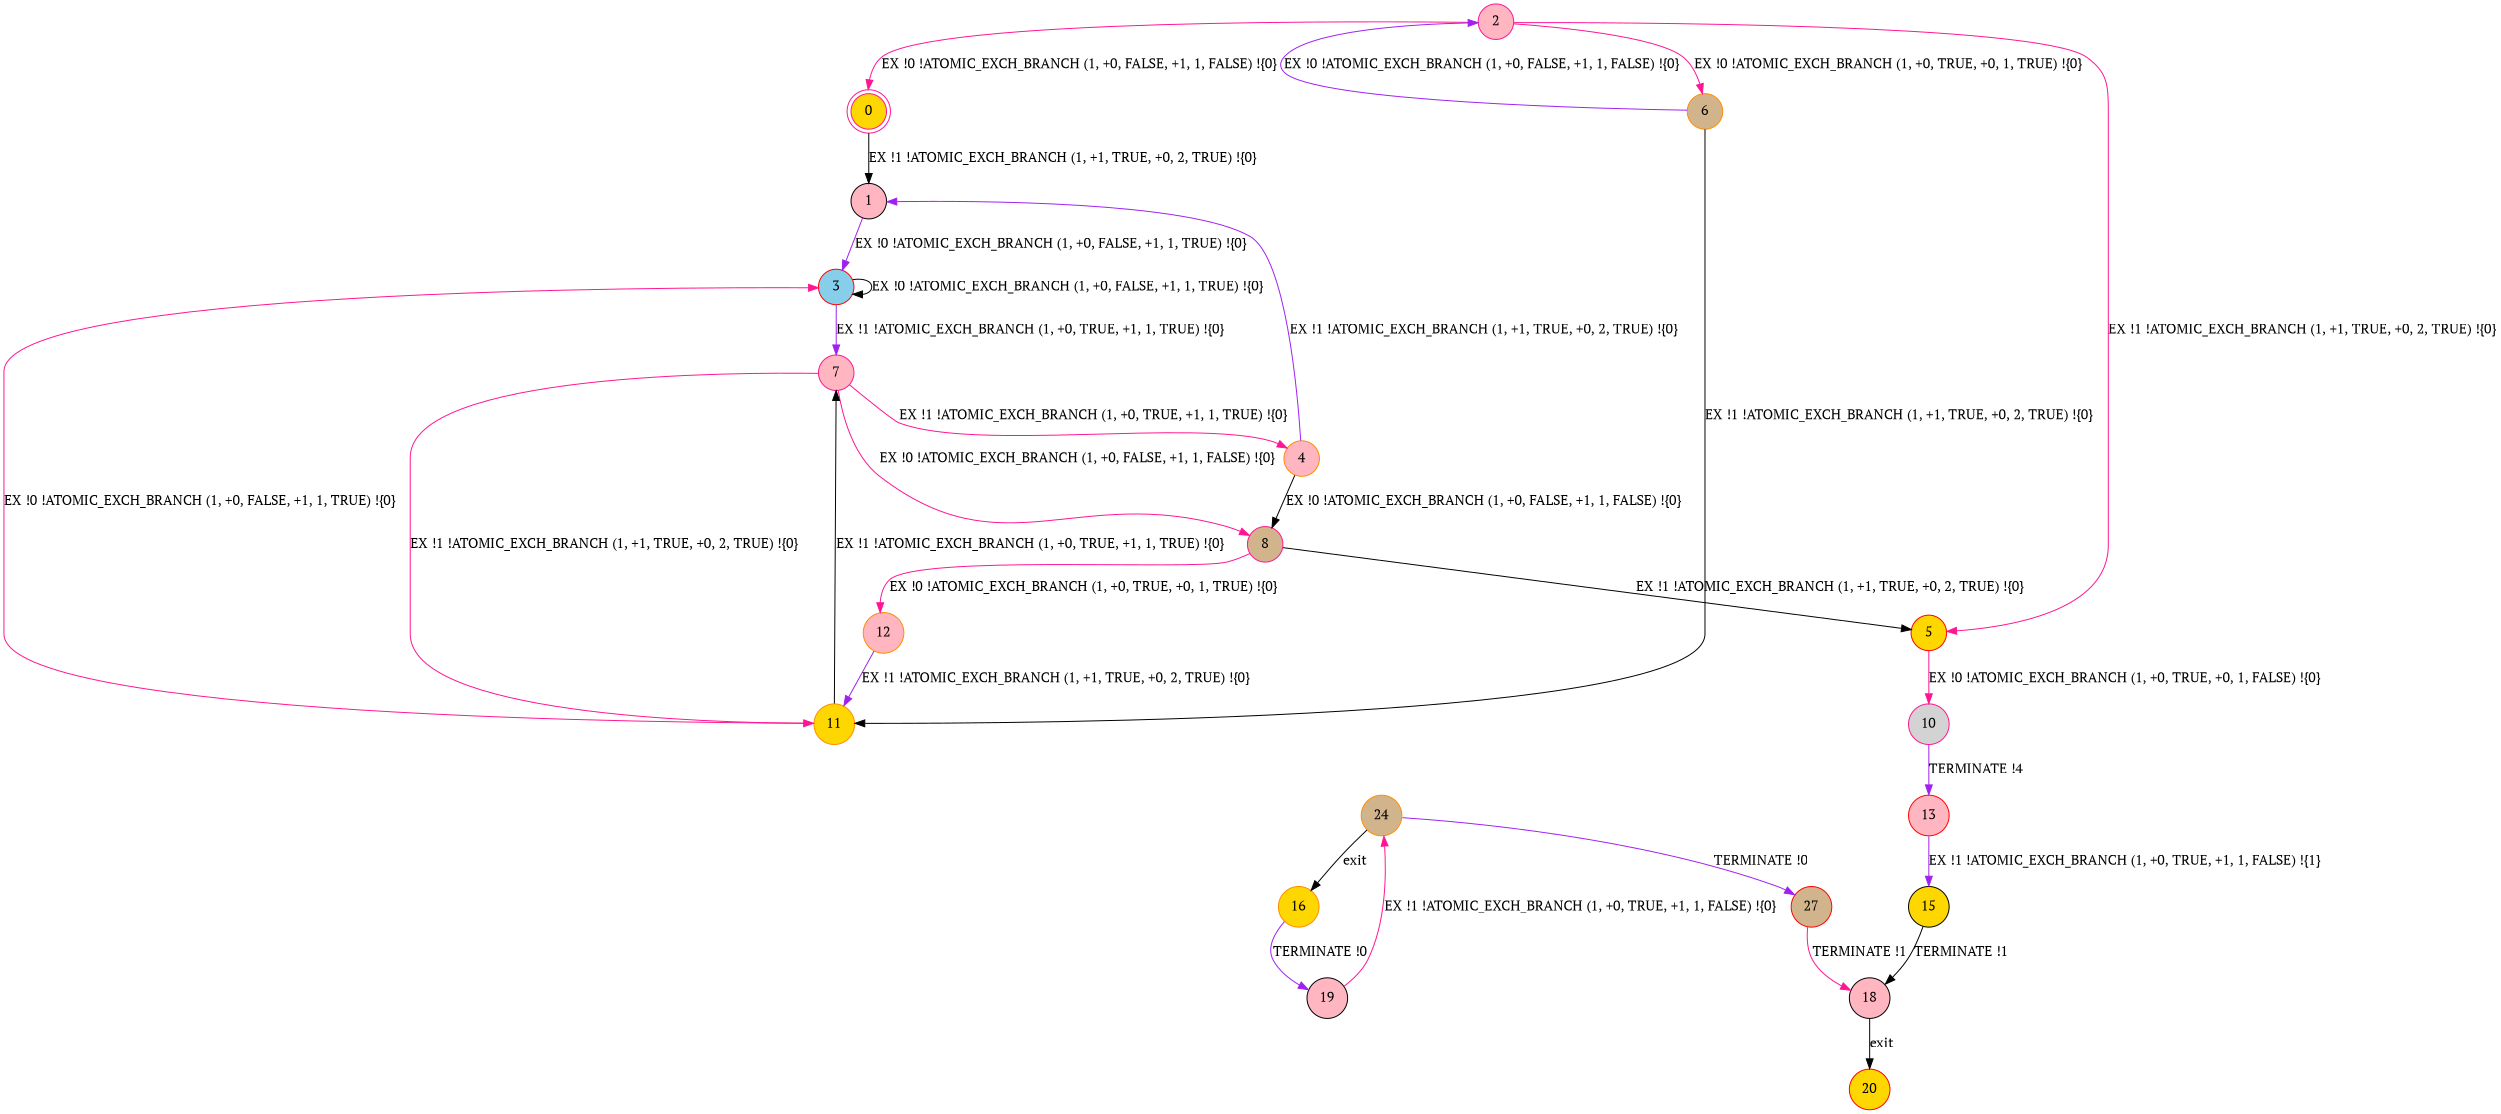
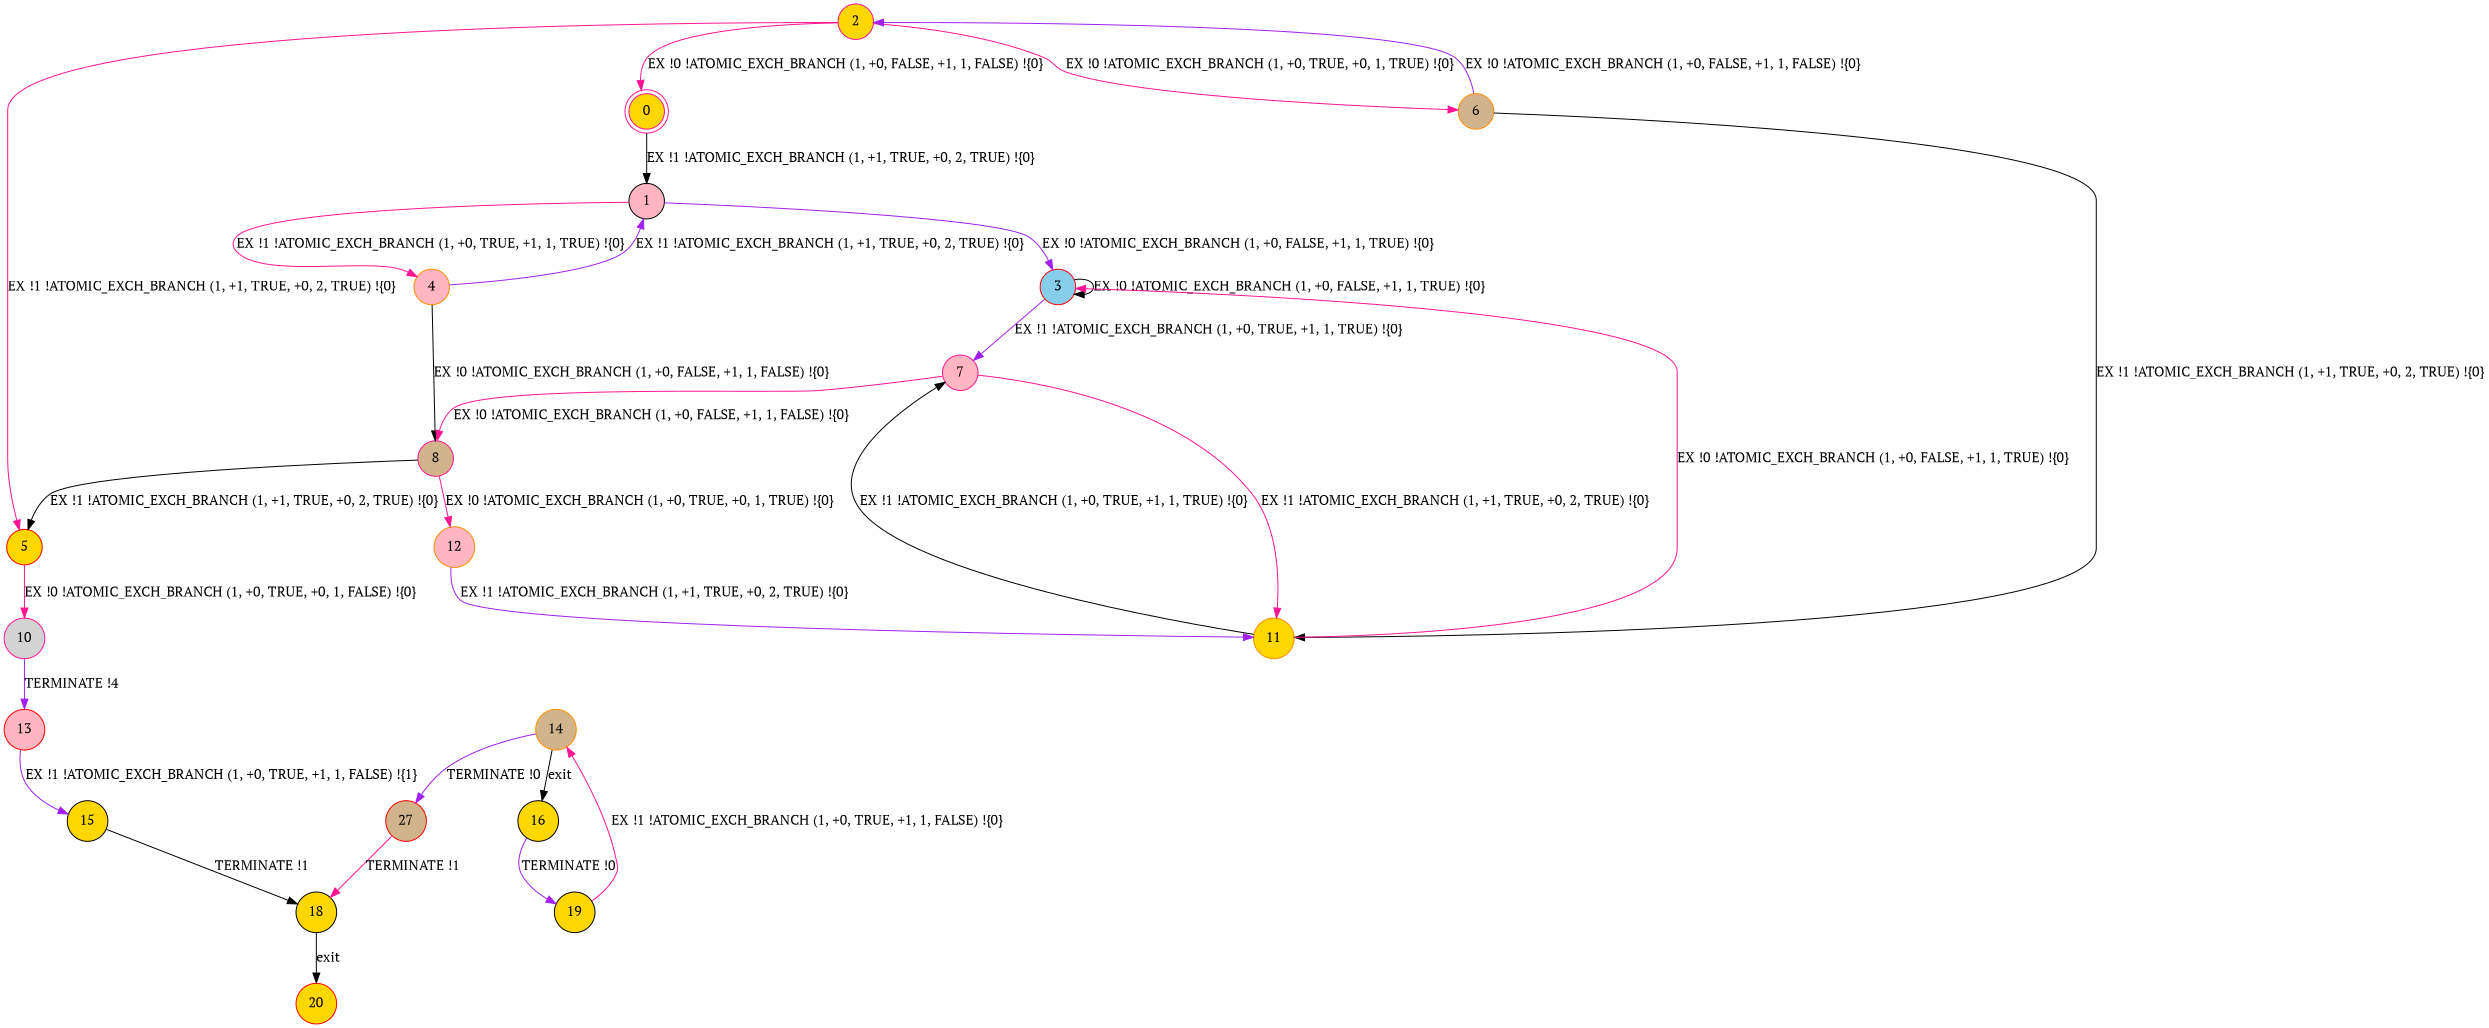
node "2": fillcolor lightpink -> gold
edge "7" -> "4": now "1" -> "4"
node "24": label "24" -> "14"
node "16": color darkorange -> black
node "19": fillcolor lightpink -> gold
node "18": fillcolor lightpink -> gold
